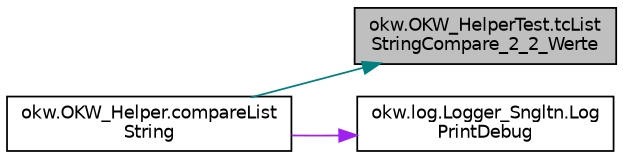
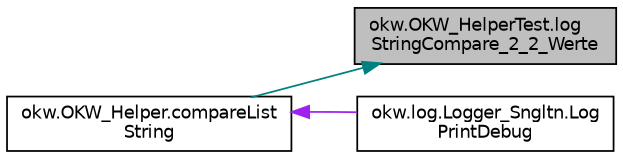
node "okw.OKW_HelperTest.tcList StringCompare_2_2_Werte": label "okw.OKW_HelperTest.tcList StringCompare_2_2_Werte" -> "okw.OKW_HelperTest.log StringCompare_2_2_Werte"
edge "okw.OKW_Helper.compareList String" -> "okw.log.Logger_Sngltn.Log PrintDebug": reversed
